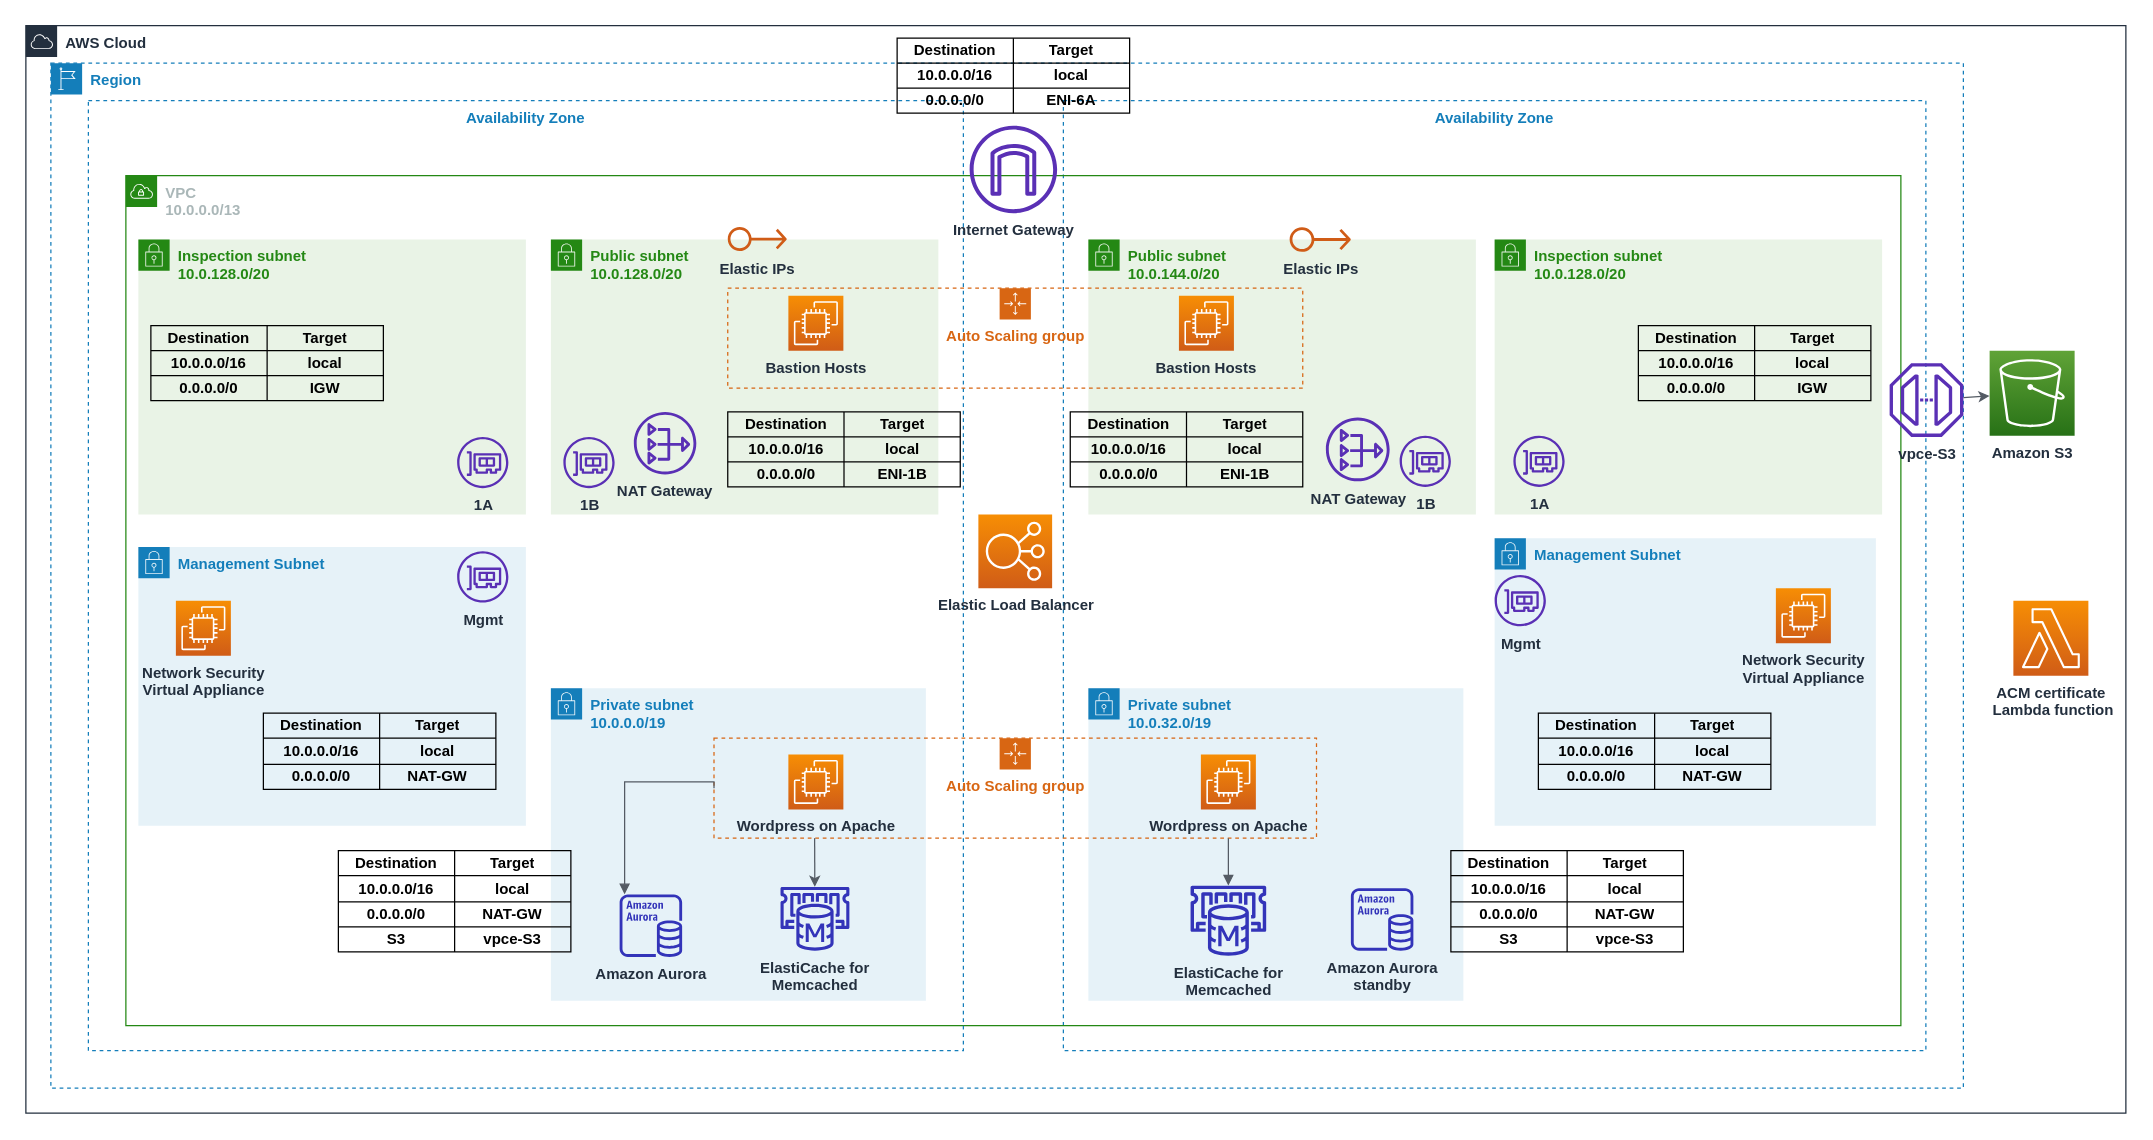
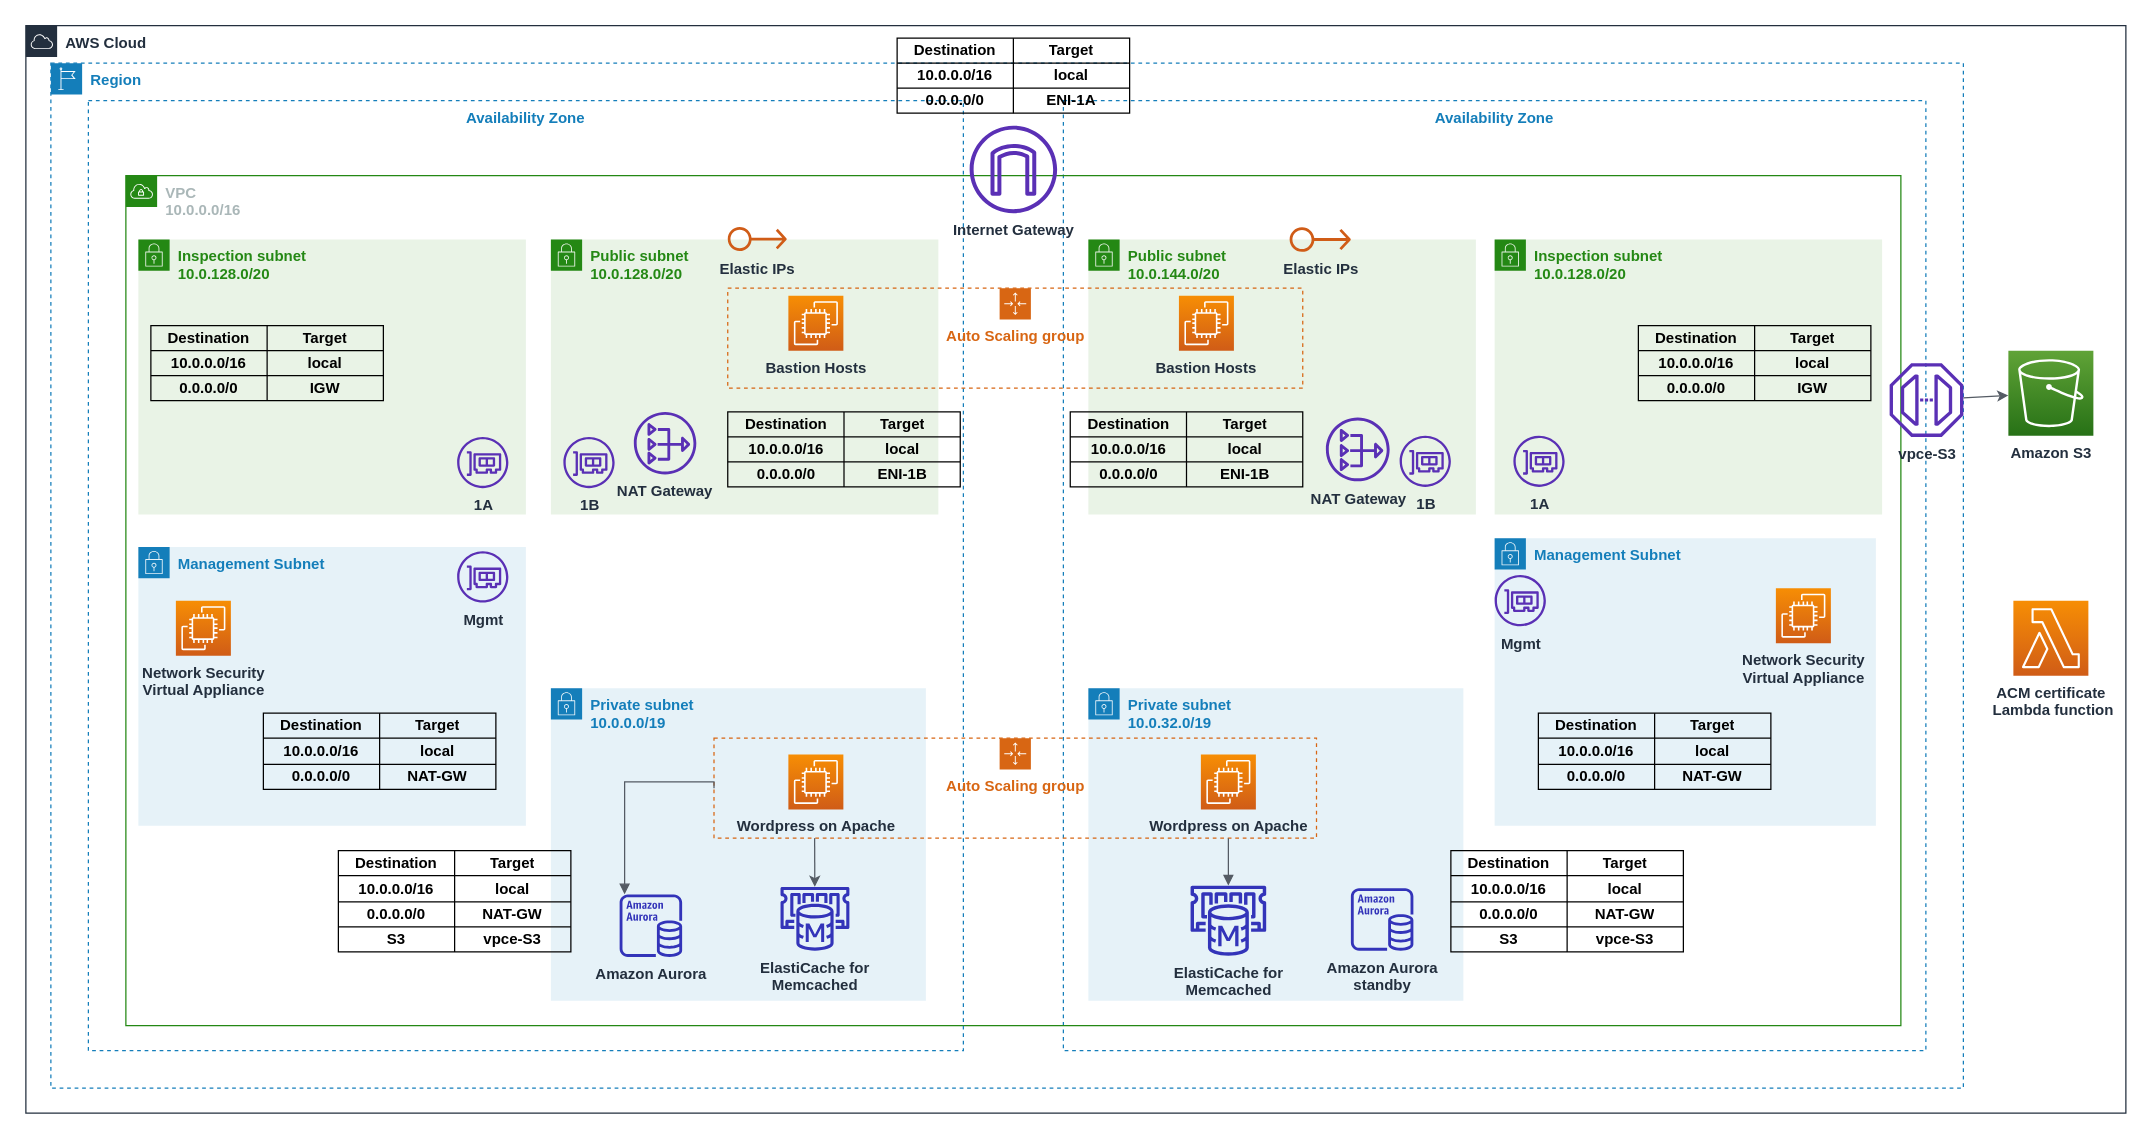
node "ENI-6A": label "ENI-6A" -> "ENI-1A"
node "VPC 10.0.0.0/13": label "VPC 10.0.0.0/13" -> "VPC 10.0.0.0/16"
node "Amazon S3": moved (2032, 393) -> (2051, 393)
node "Elastic Load Balancer": removed
